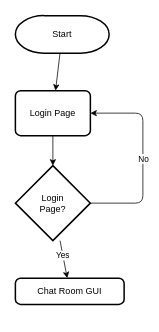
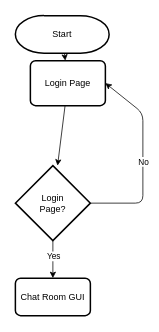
node "Login Page": moved (53, 113) -> (68, 83)
node "Chat Room GUI": size 109x26 -> 75x38
